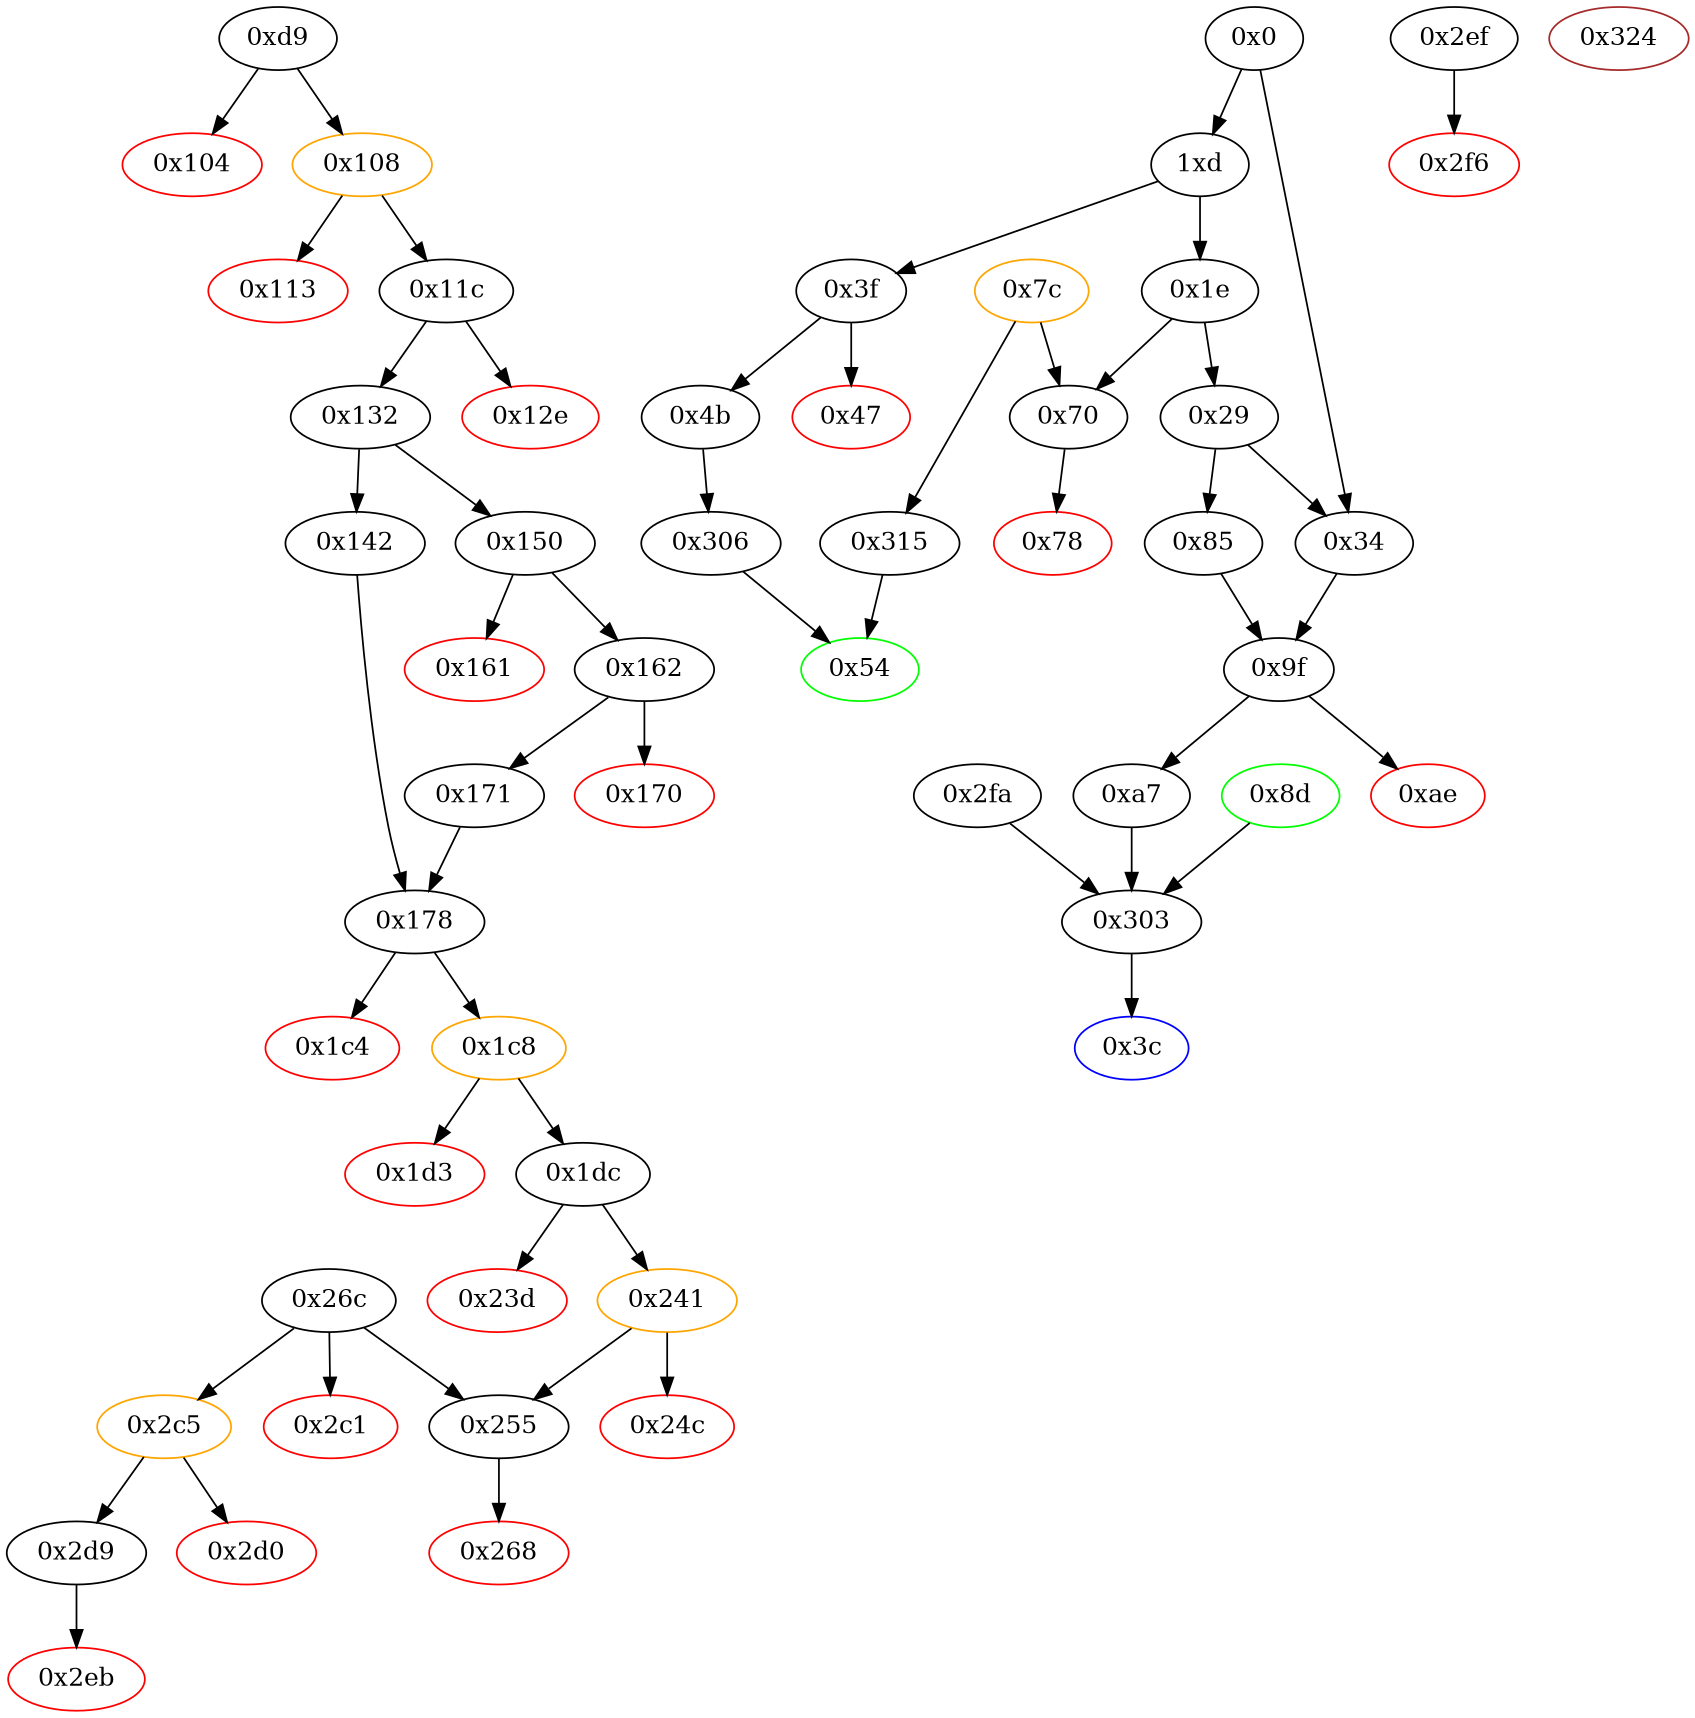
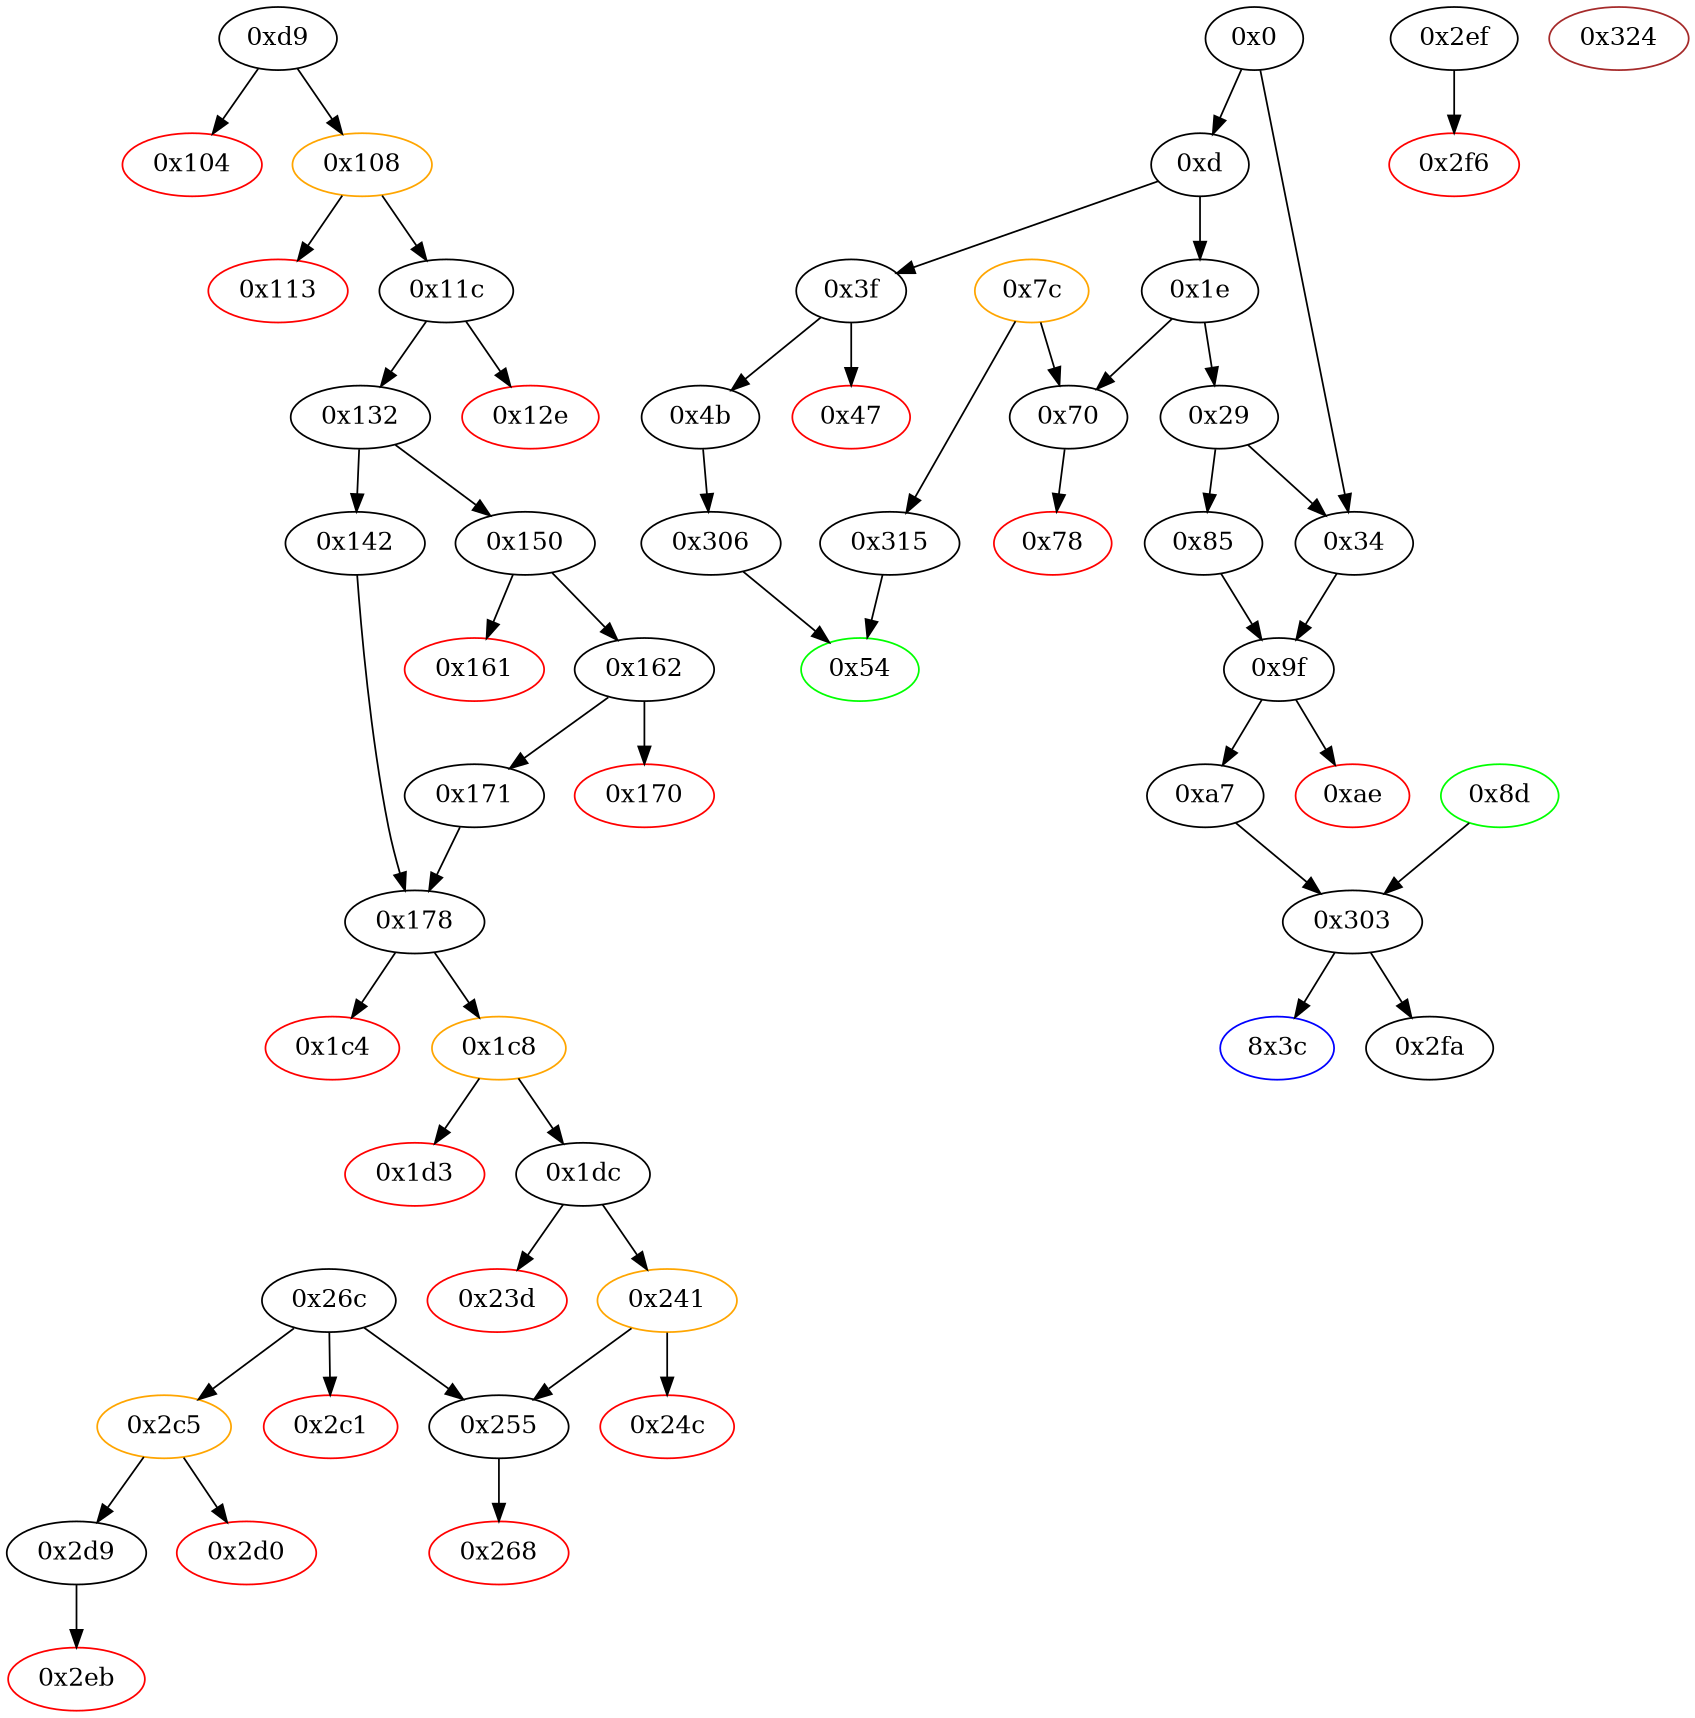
node "1xd": label "1xd" -> "0xd"
edge "0x2fa" -> "0x303": reversed
node "0x3c": label "0x3c" -> "8x3c"
